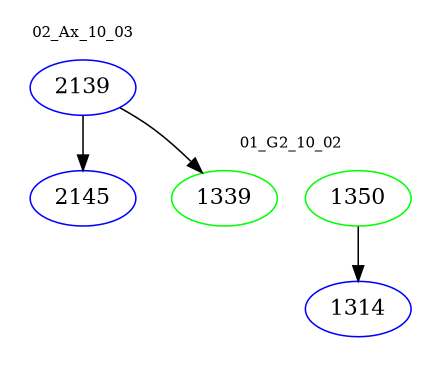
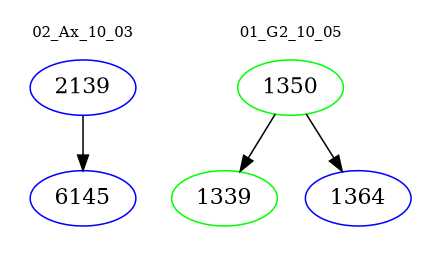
edge "2139" -> "1339": now "1350" -> "1339"
cluster "01_G2_10_02": label "01_G2_10_02" -> "01_G2_10_05"
node "2145": label "2145" -> "6145"
node "1314": label "1314" -> "1364"
